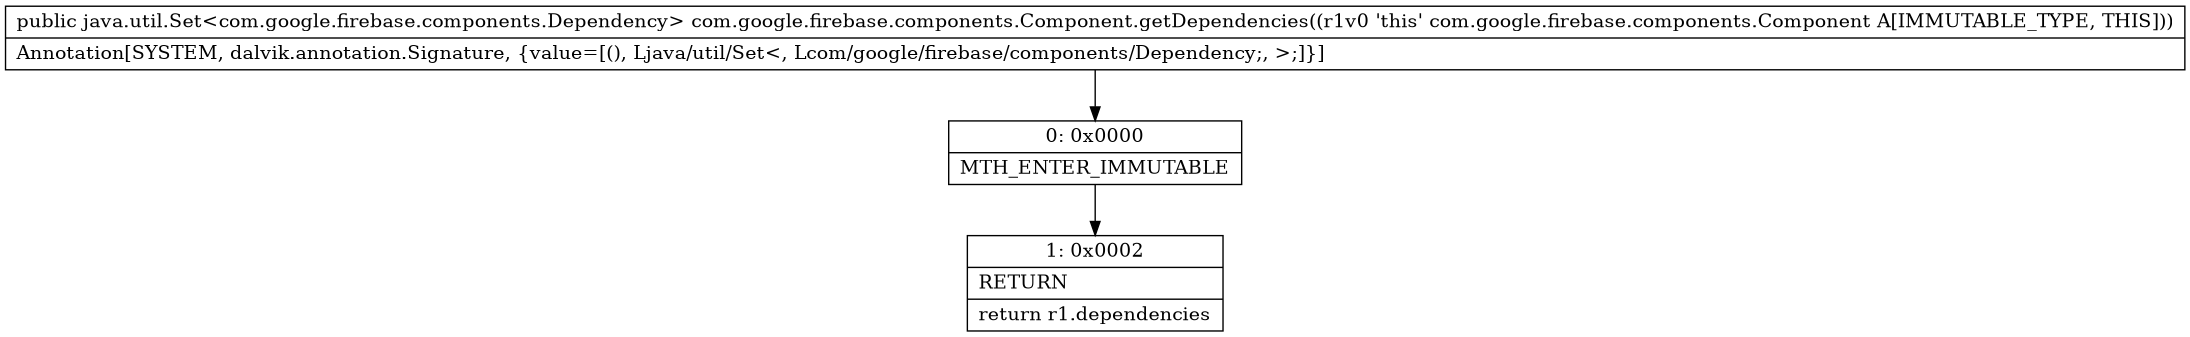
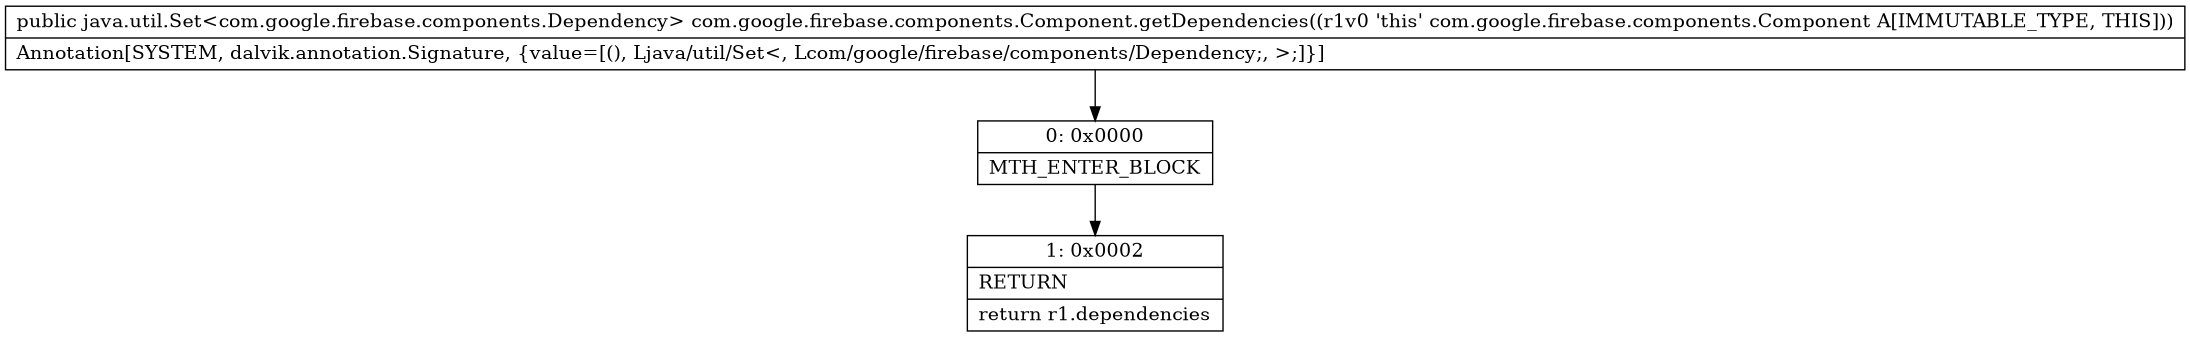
node "0: 0x0000": text "MTH_ENTER_IMMUTABLE" -> "MTH_ENTER_BLOCK"
